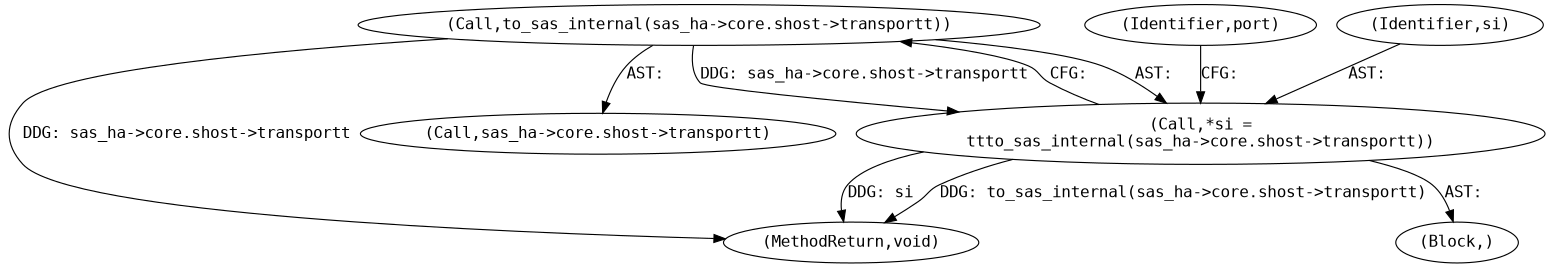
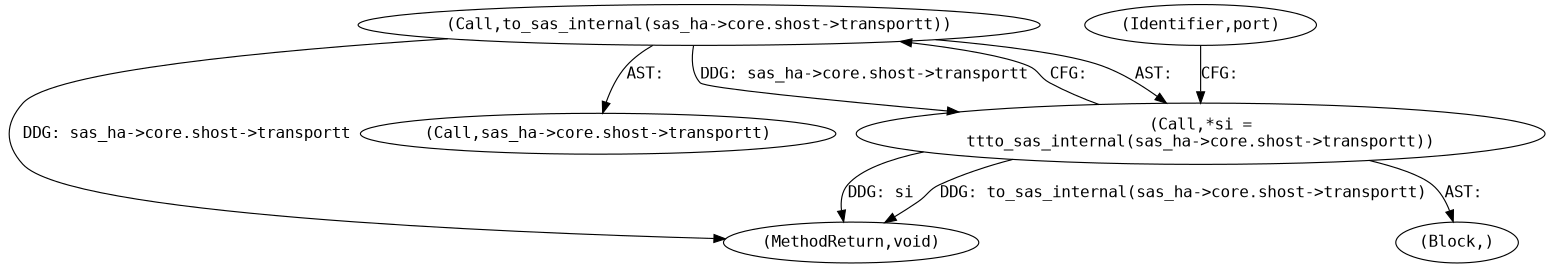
node "(Identifier,si)": removed
